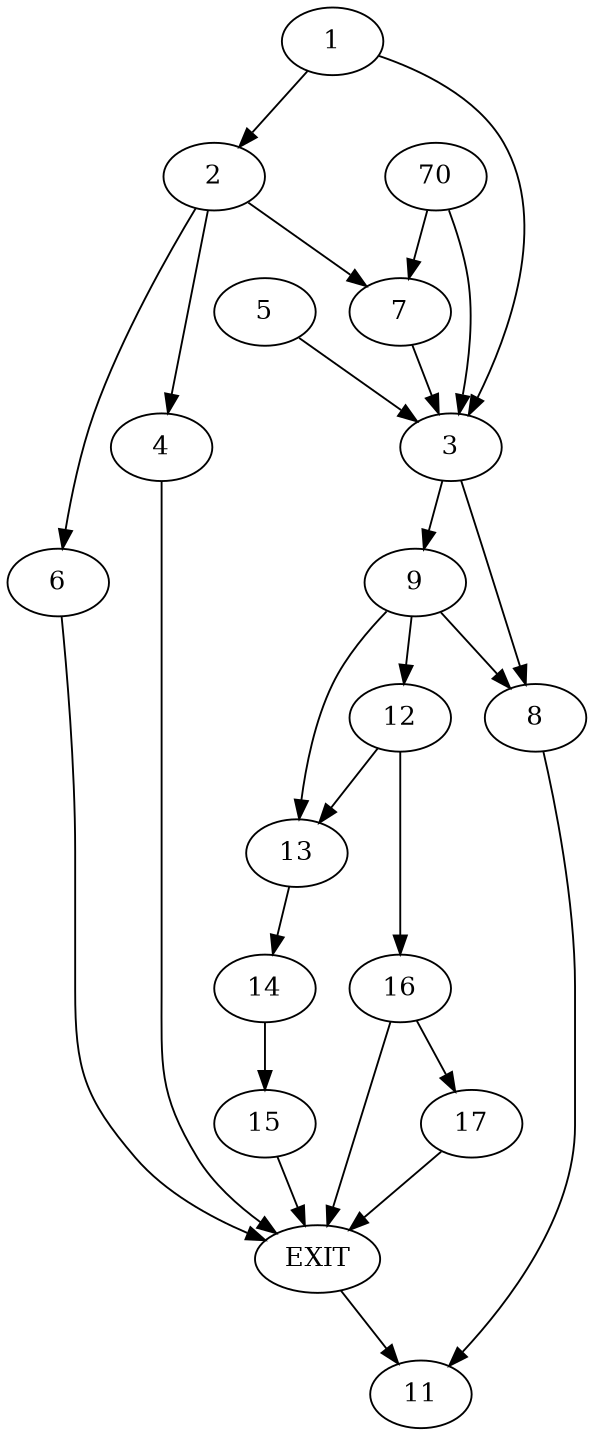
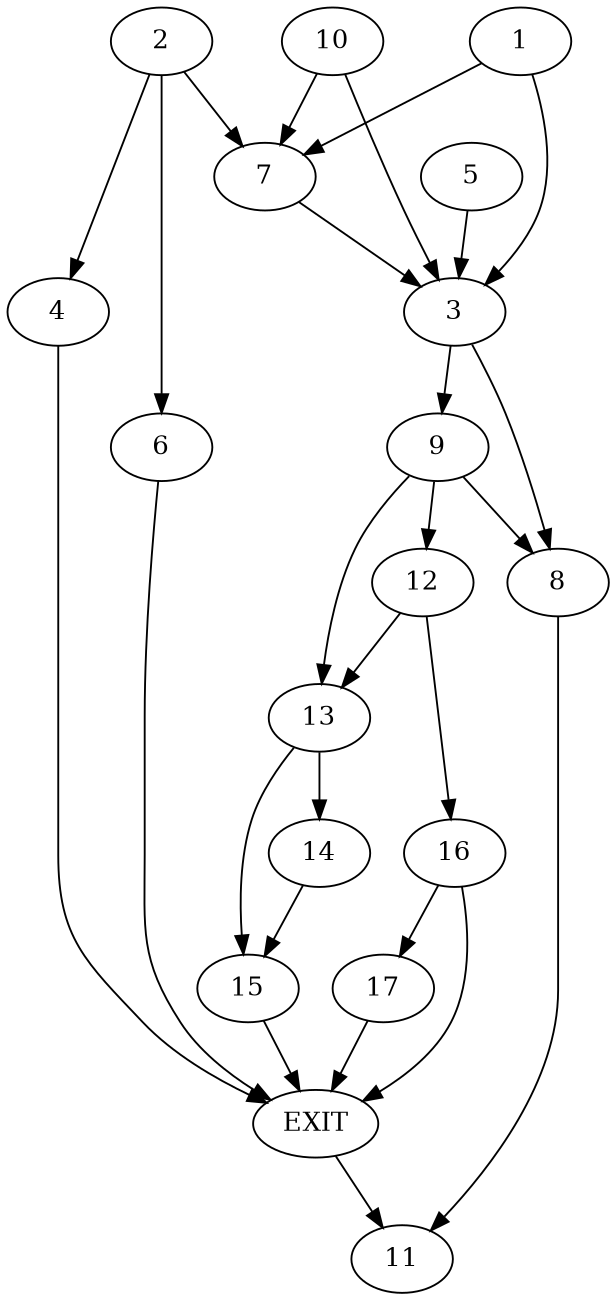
edge "1" -> "2": now "1" -> "7"
node "70": label "70" -> "10"
edge "13" -> "15": added
